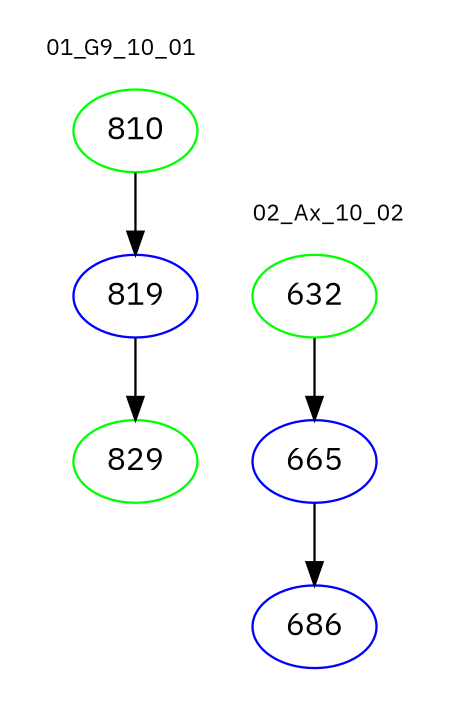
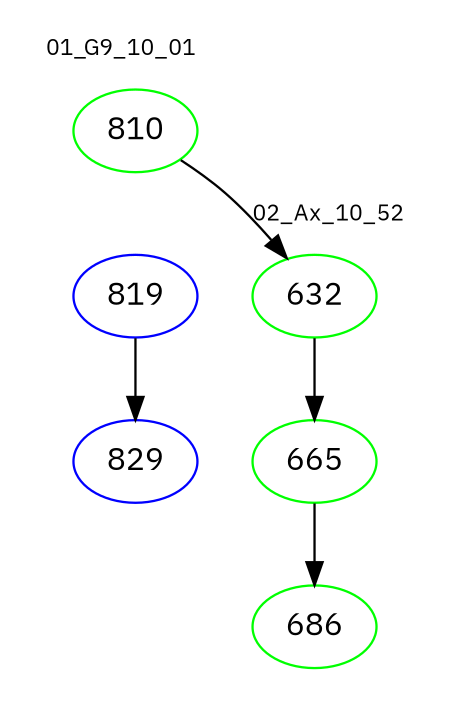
edge "810" -> "819": now "810" -> "632"
cluster "02_Ax_10_02": label "02_Ax_10_02" -> "02_Ax_10_52"
node "829": color green -> blue
node "665": color blue -> green
node "686": color blue -> green
